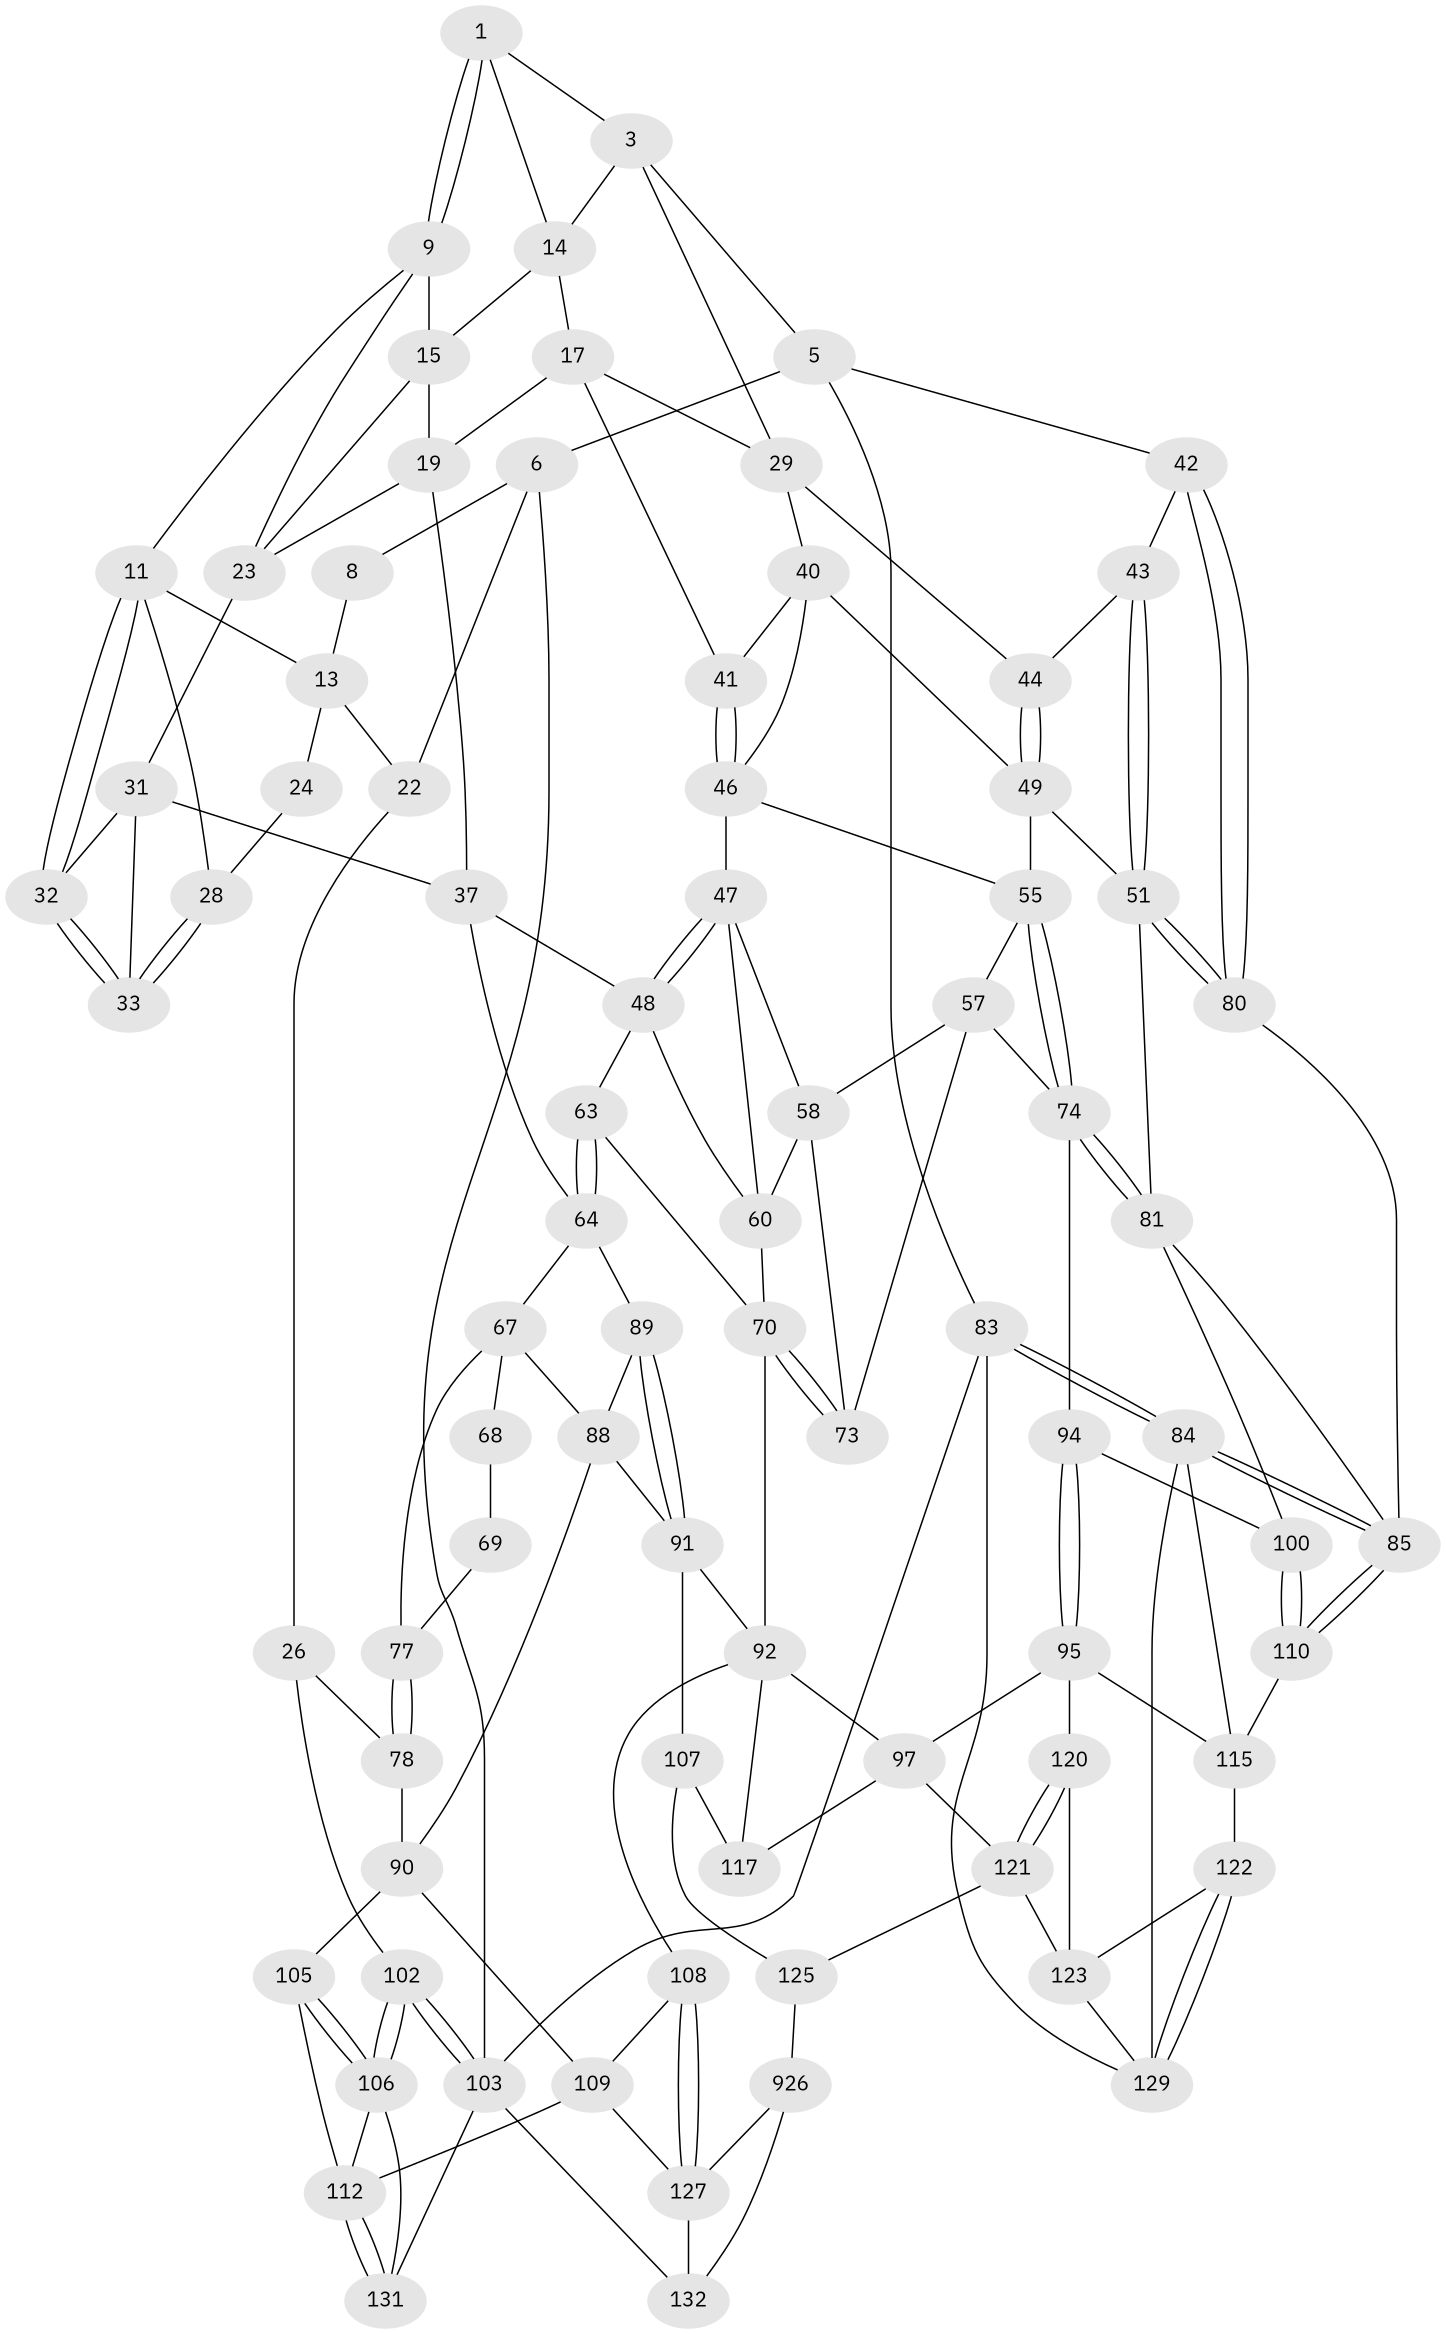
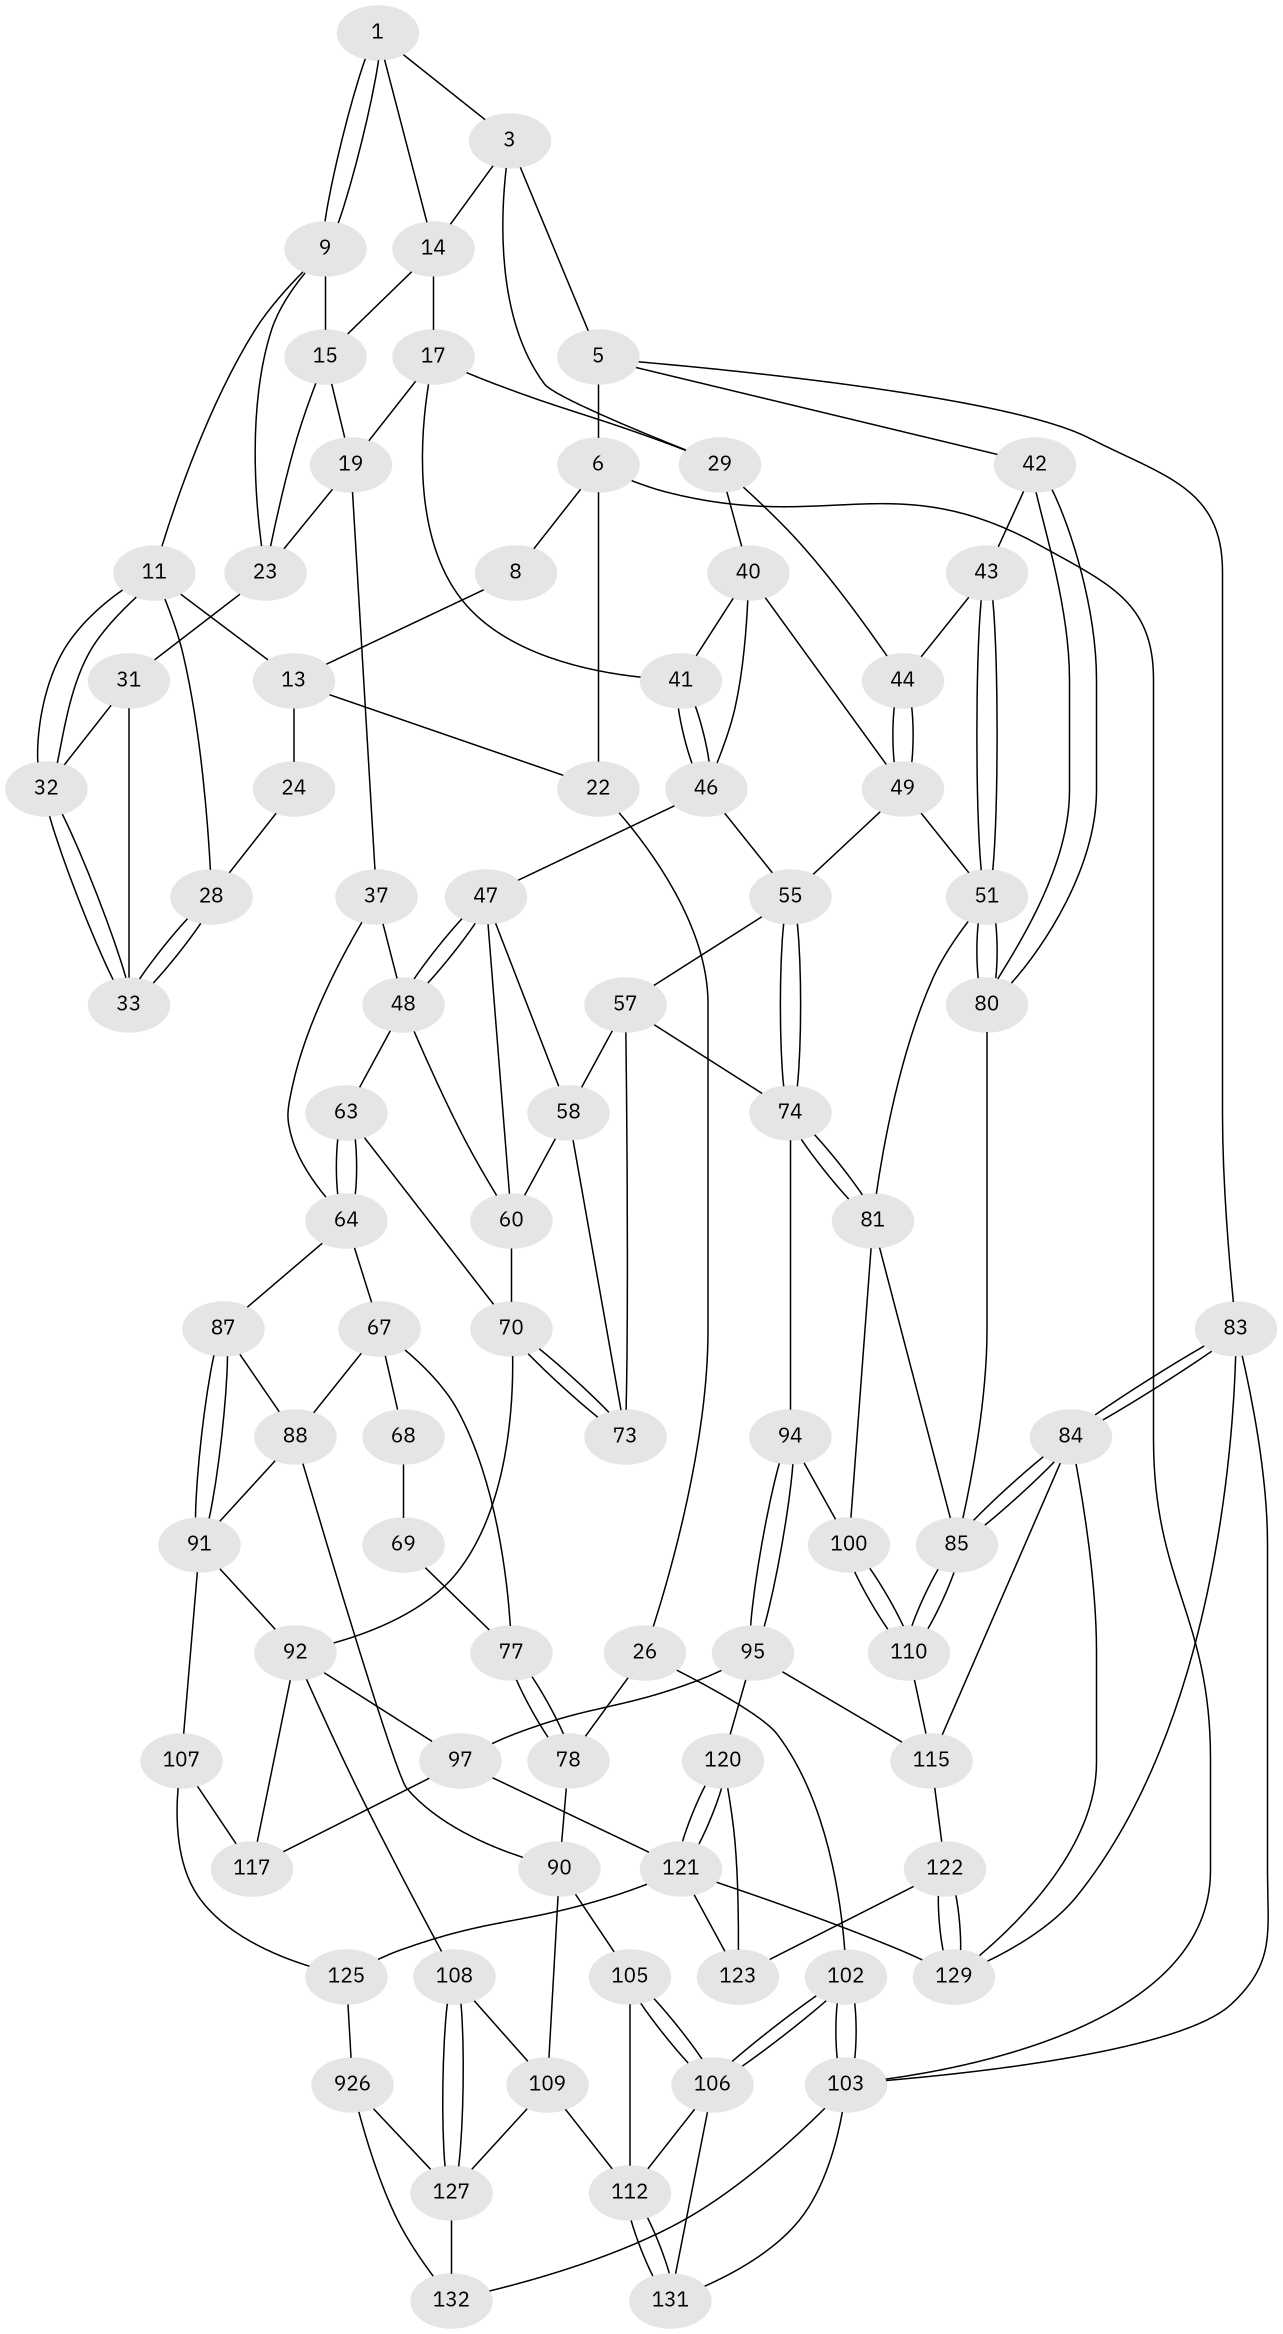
edge "31" -- "37": removed
node "89": label "89" -> "87"
edge "123" -- "129": now "121" -- "129"
